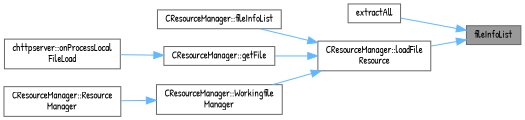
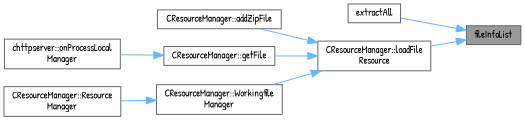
node "CResourceManager::fileInfoList": label "CResourceManager::fileInfoList" -> "CResourceManager::addZipFile"
node "chttpserver::onProcessLocal FileLoad": label "chttpserver::onProcessLocal FileLoad" -> "chttpserver::onProcessLocal Manager"
